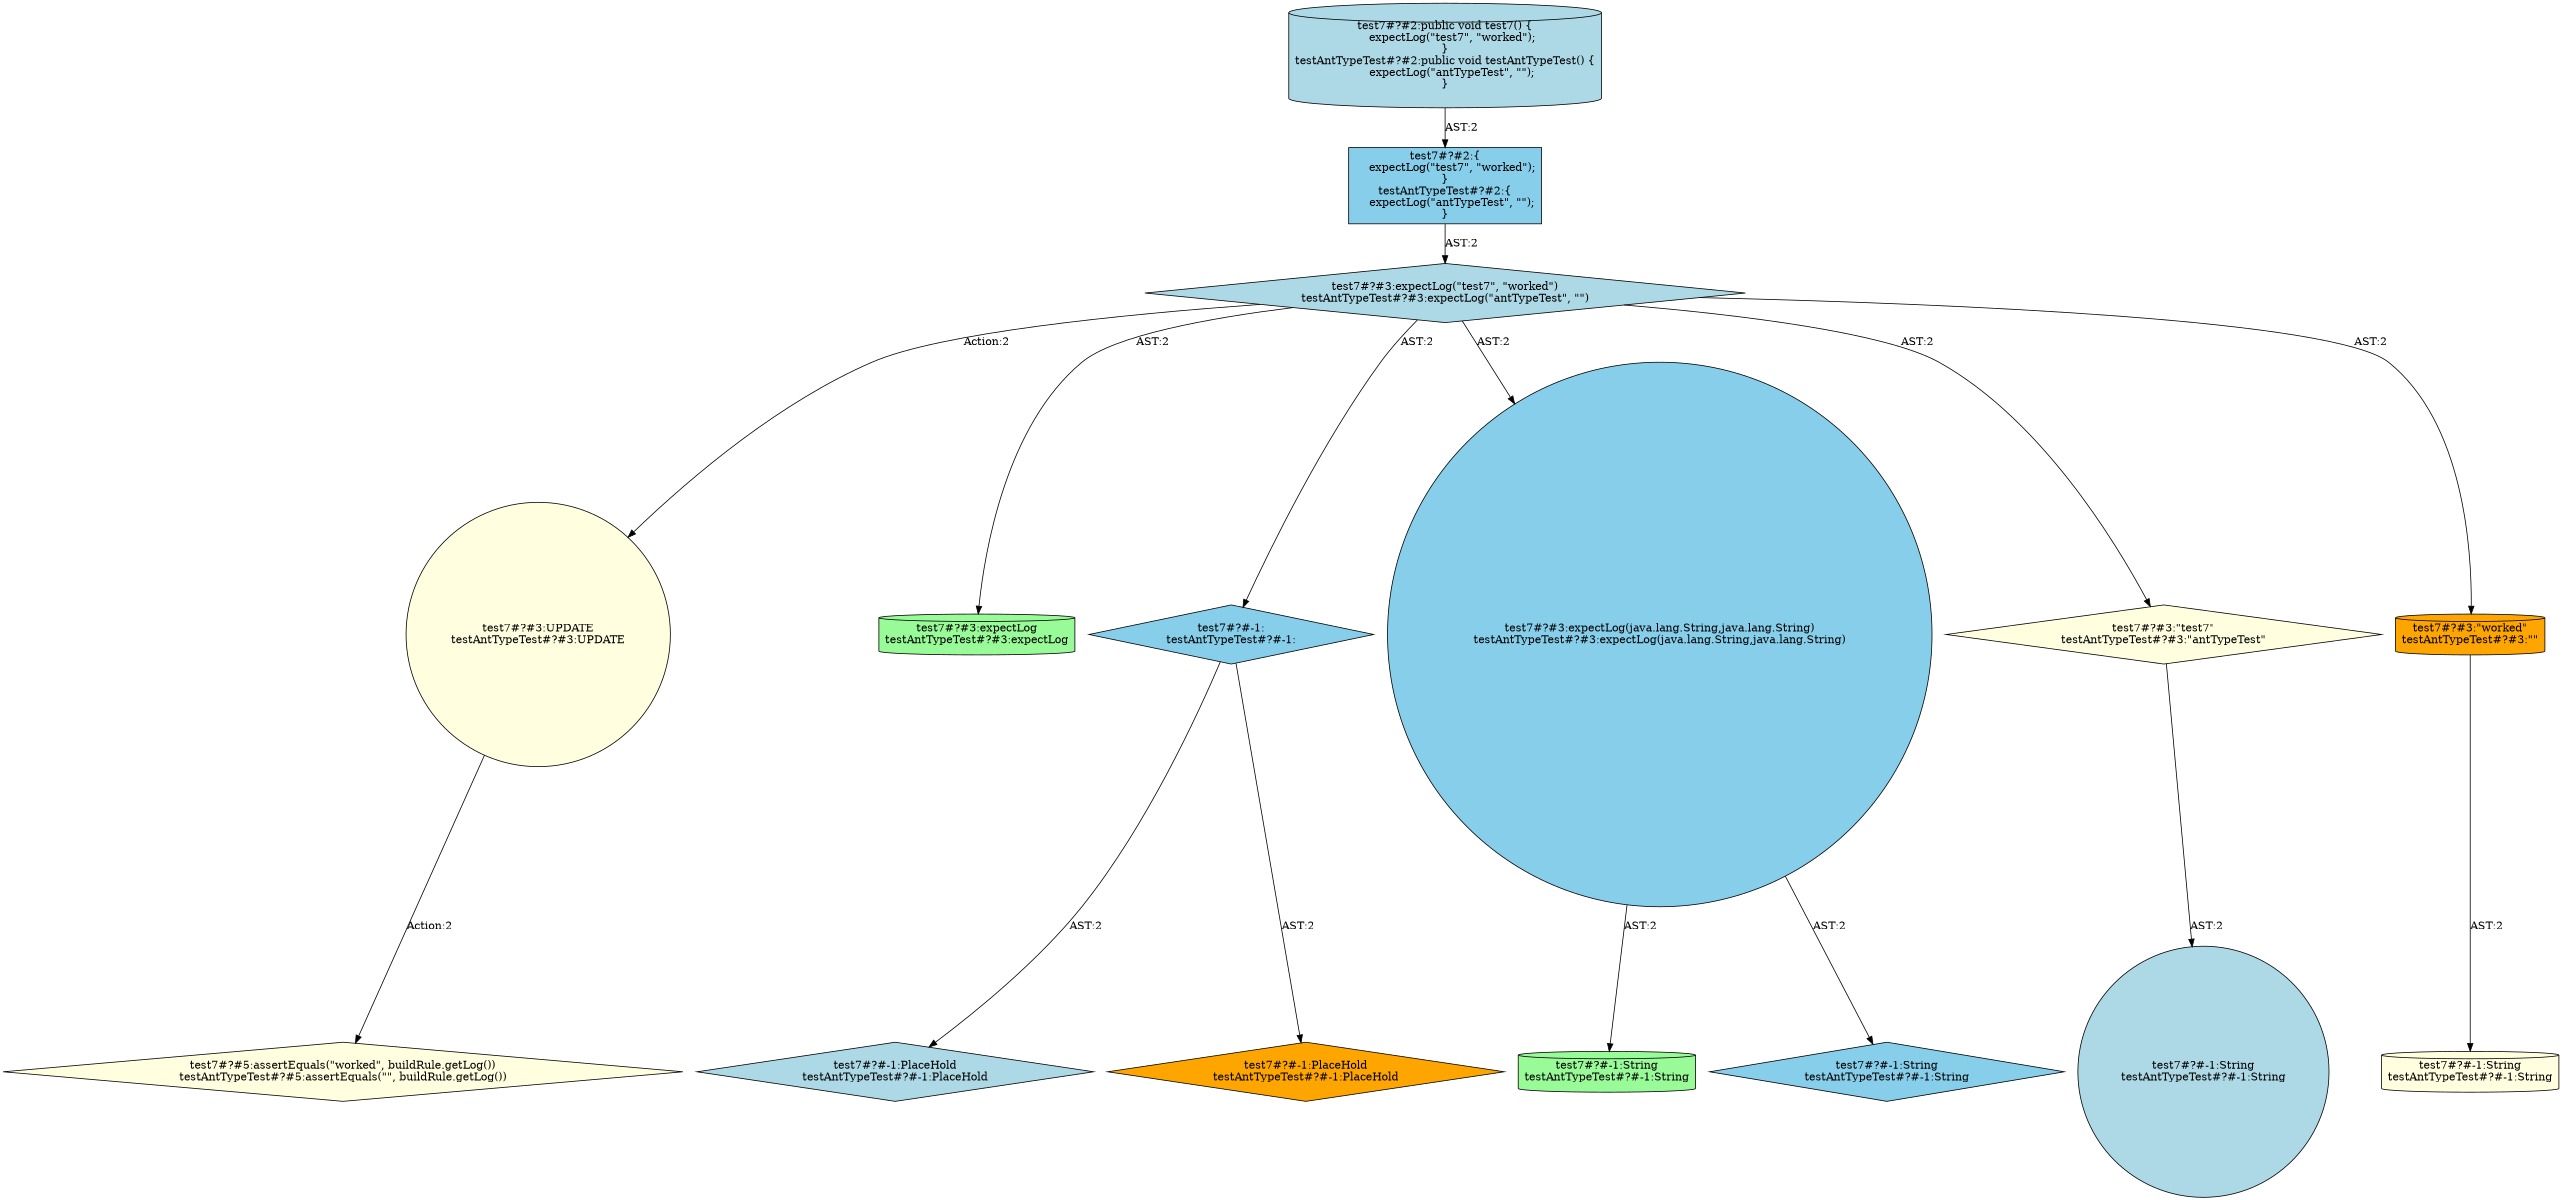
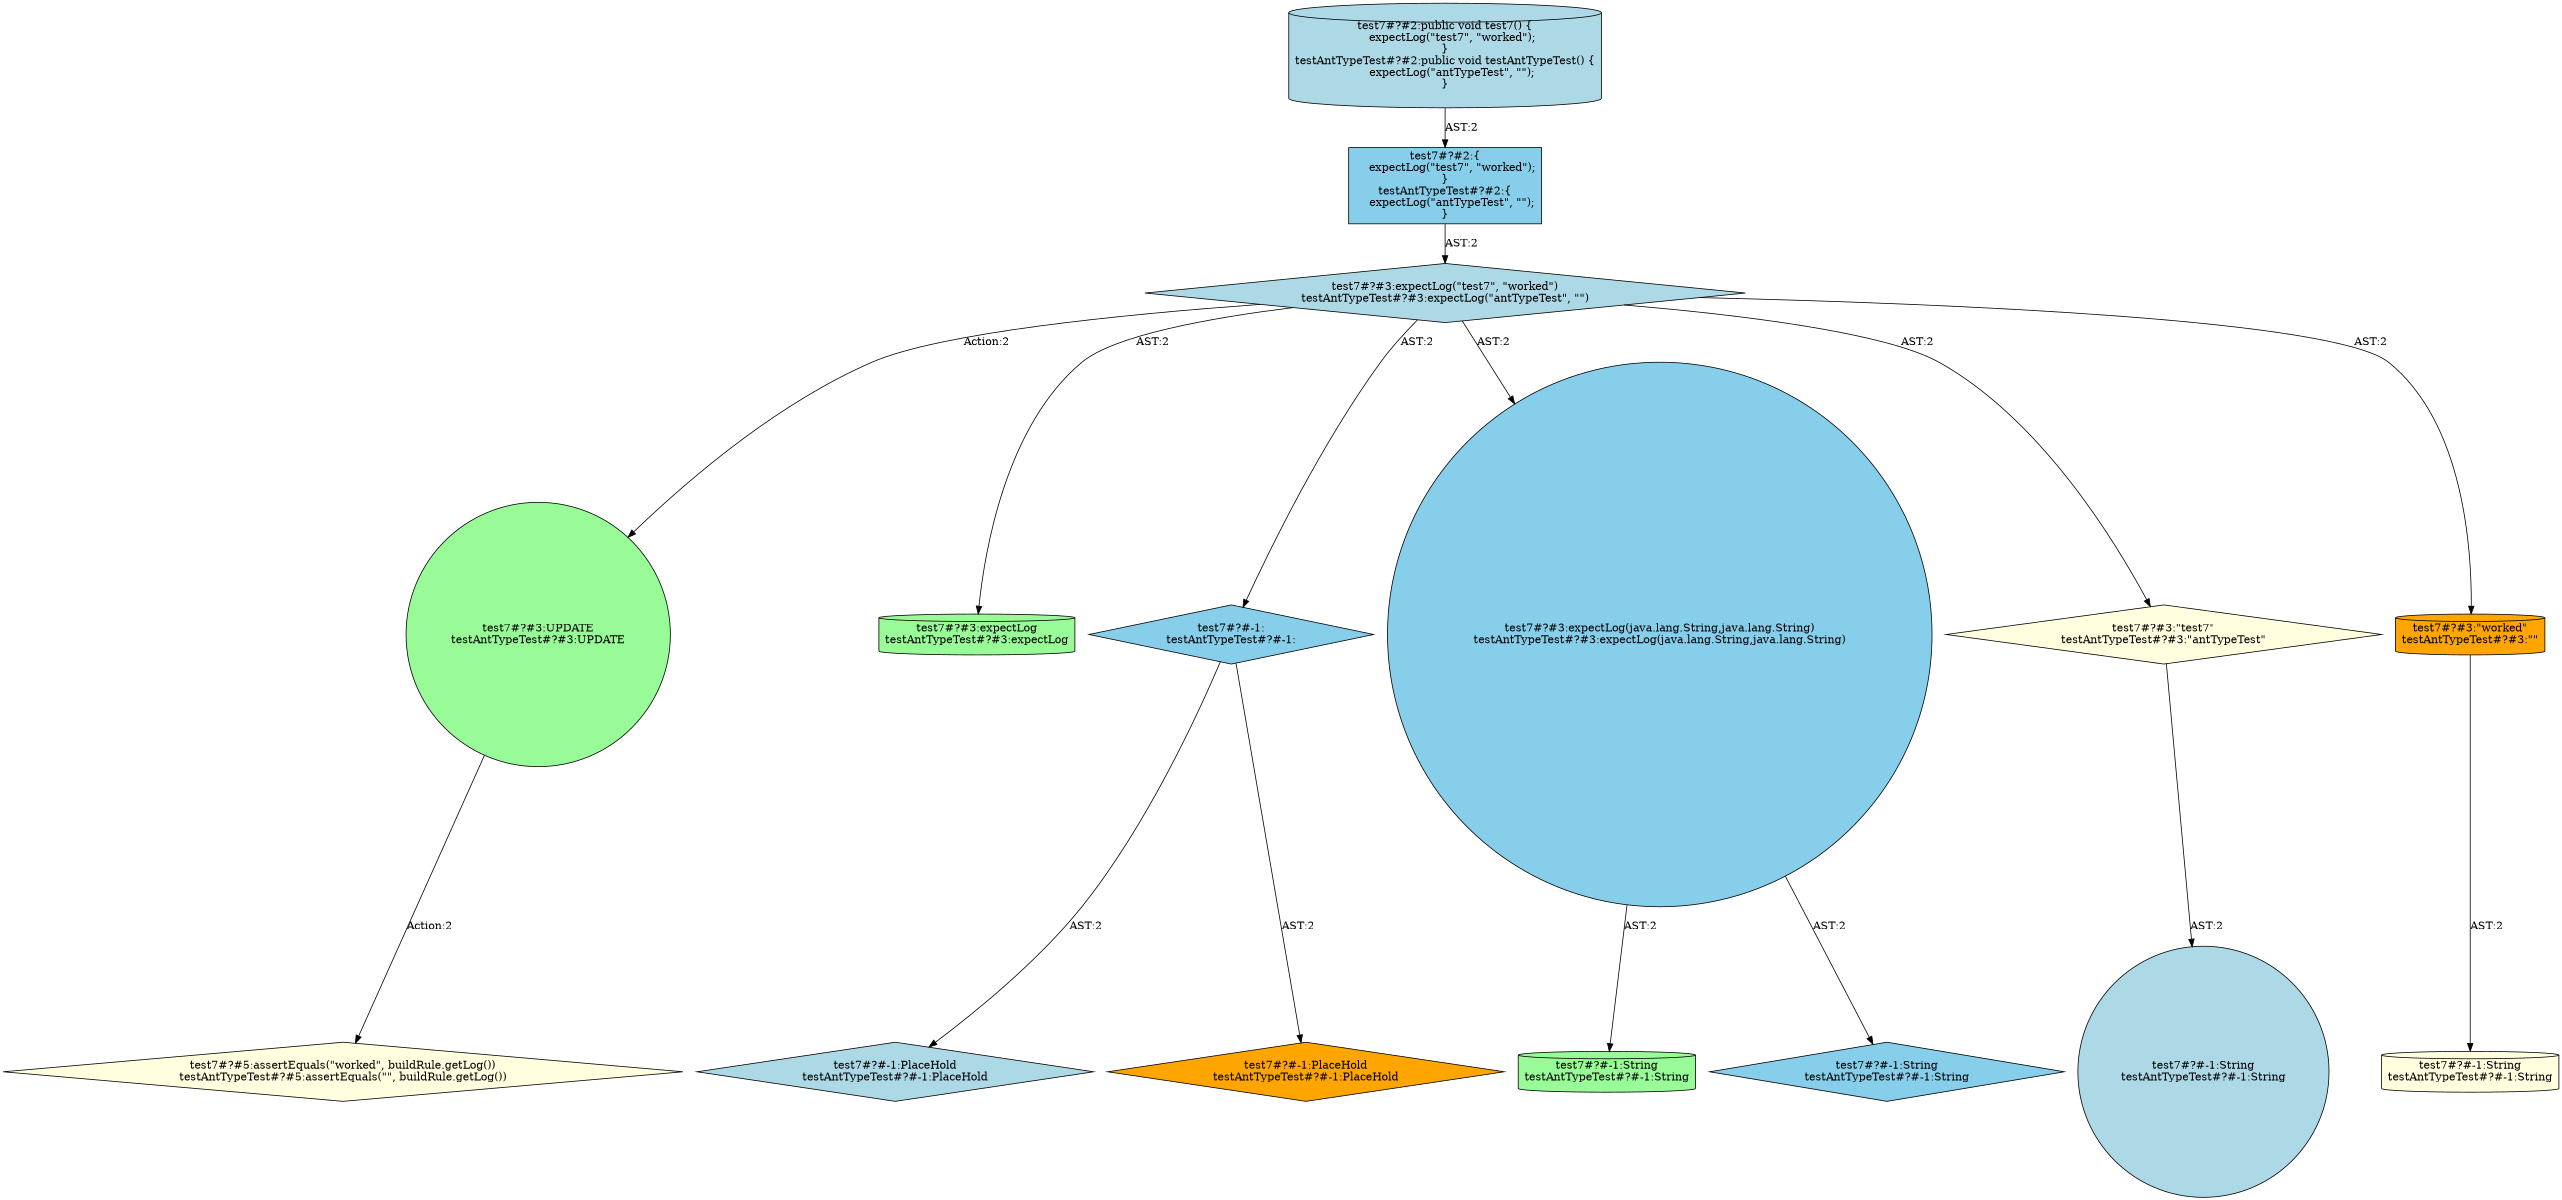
node "test7#?#3:UPDATE testAntTypeTest#?#3:UPDATE": fillcolor lightyellow -> palegreen
